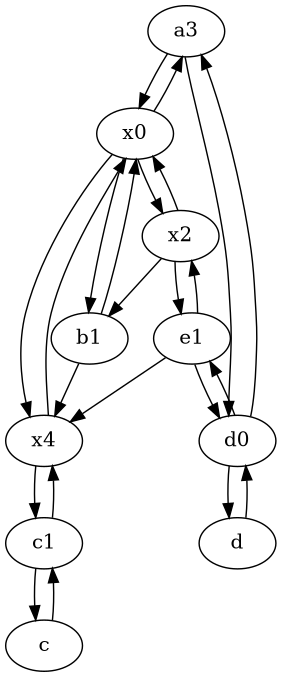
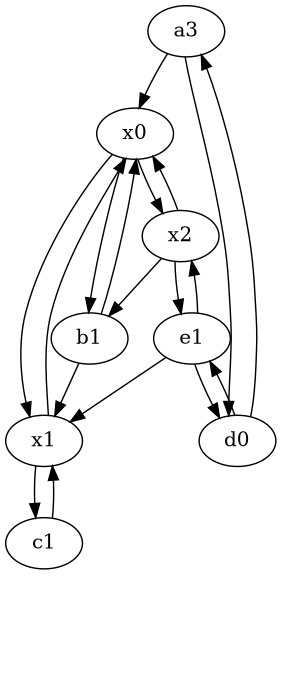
edge "x0" -> "a3": removed
node "x4": label "x4" -> "x1"
node "d": removed
node "c": removed
